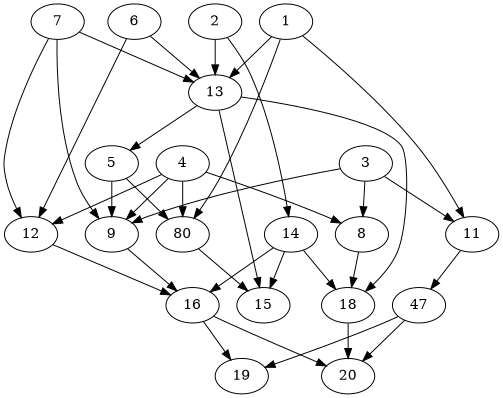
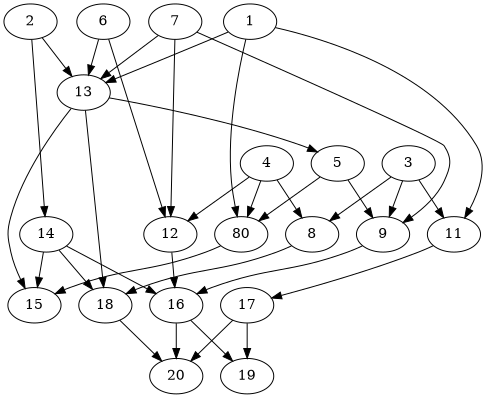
edge "4" -> "9": removed
node "47": label "47" -> "17"
